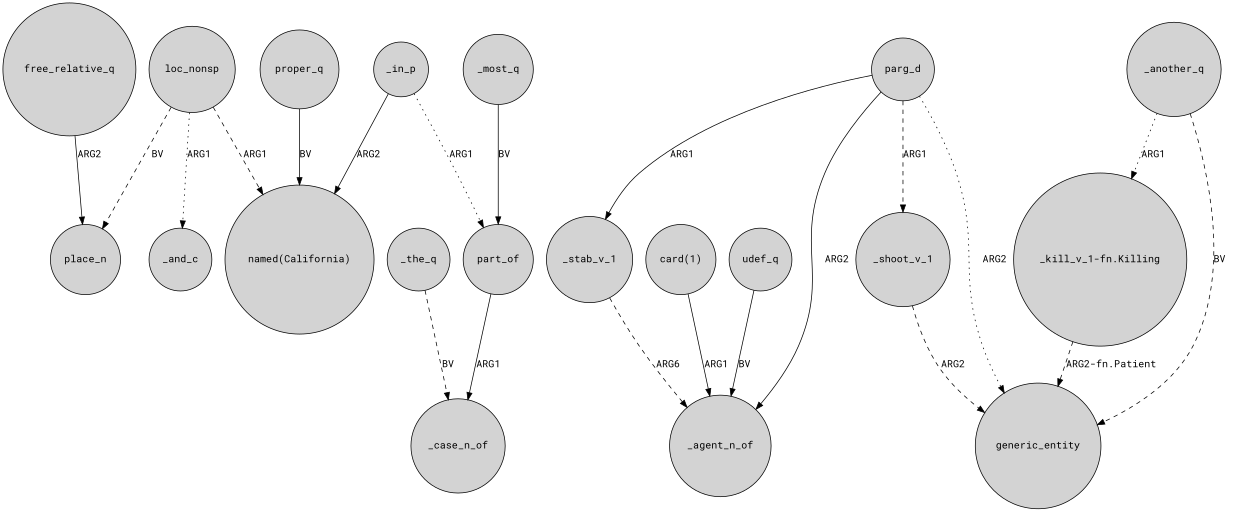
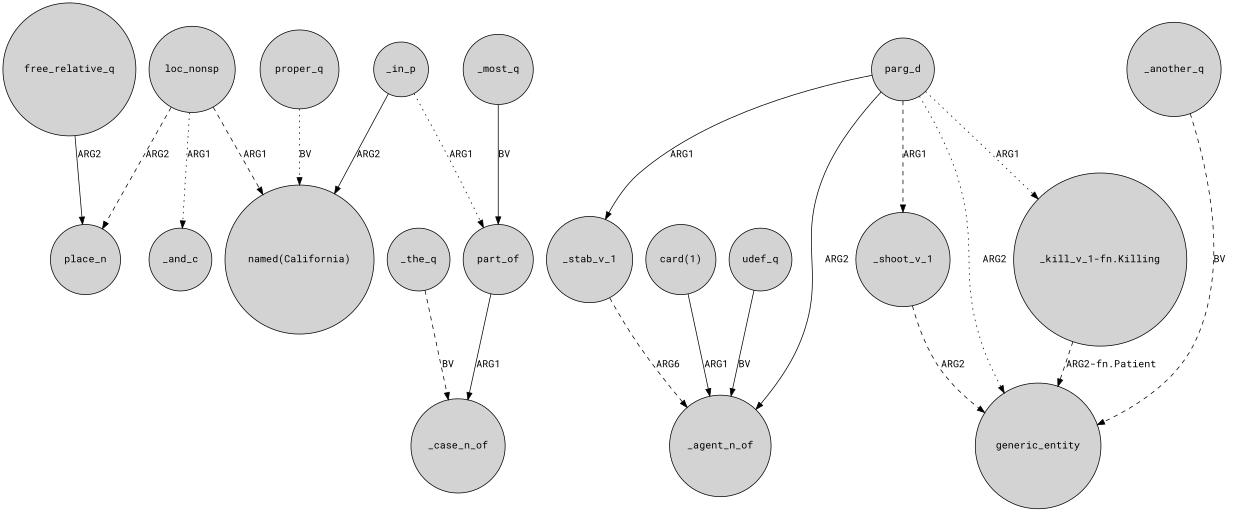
edge "proper_q" -> "named(California)": style solid -> dotted
edge "_another_q" -> "_kill_v_1-fn.Killing": now "parg_d" -> "_kill_v_1-fn.Killing"
edge "loc_nonsp" -> "place_n": label "BV" -> "ARG2"
